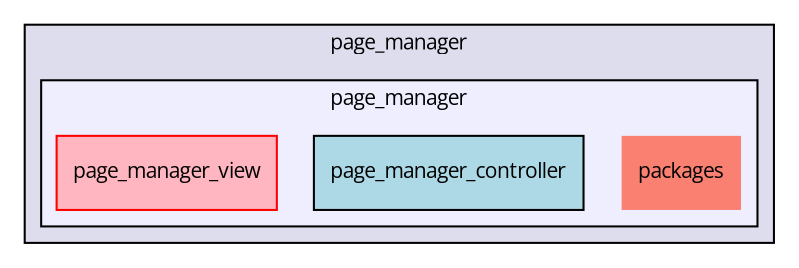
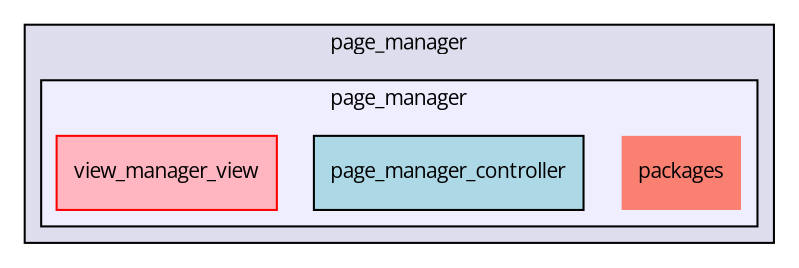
node "page_manager_view": label "page_manager_view" -> "view_manager_view"
